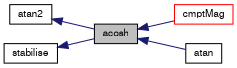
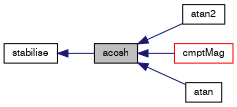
edge "acosh" -> "atan2": reversed
